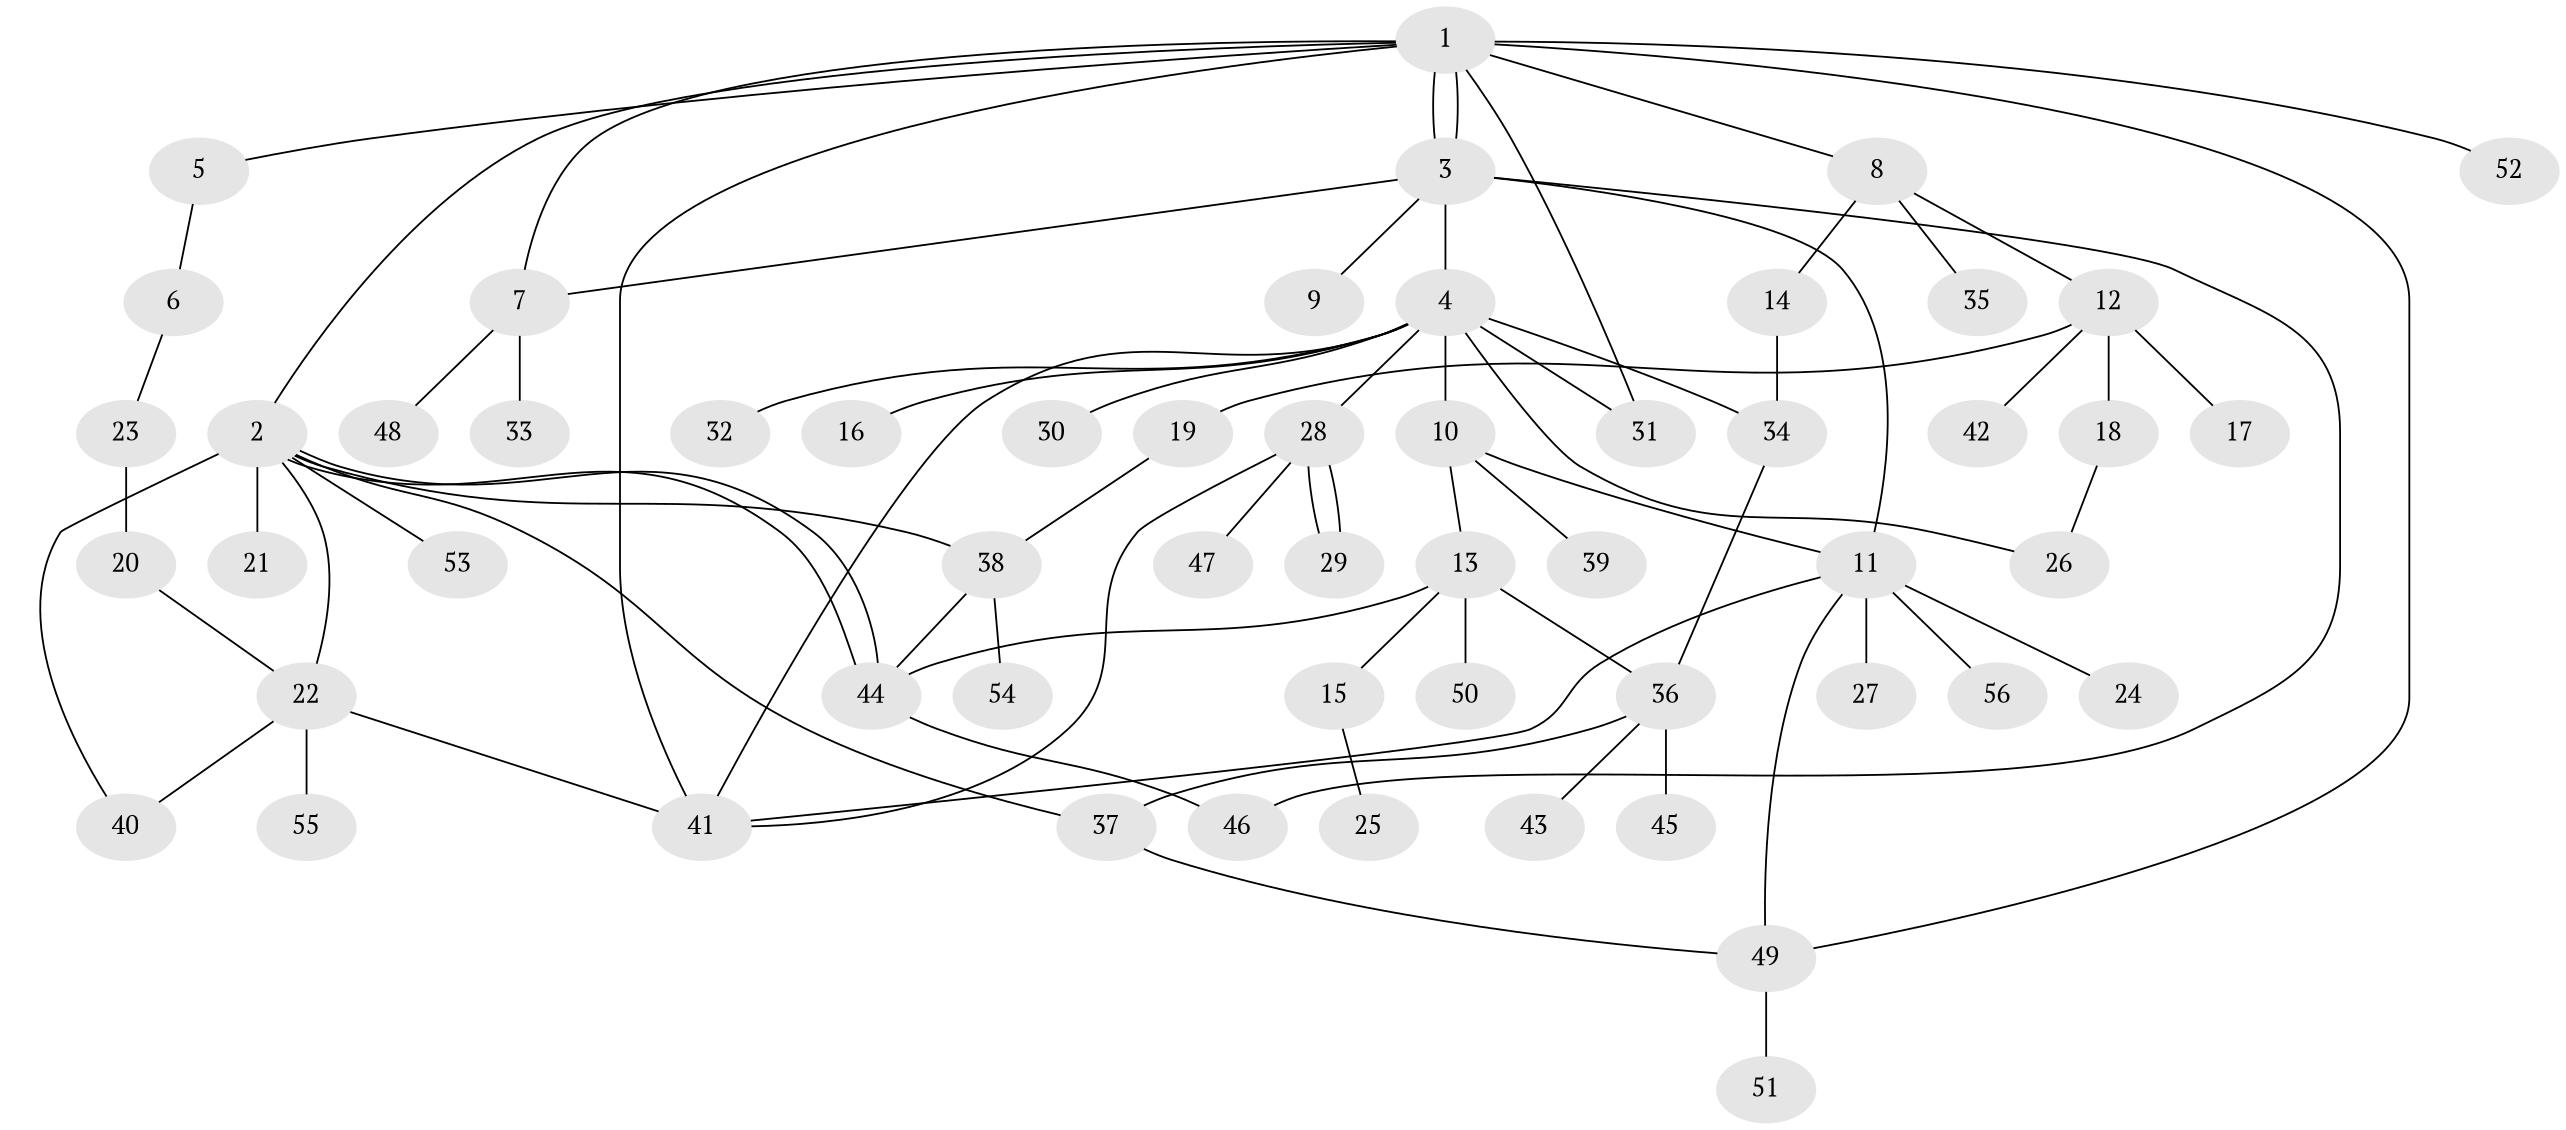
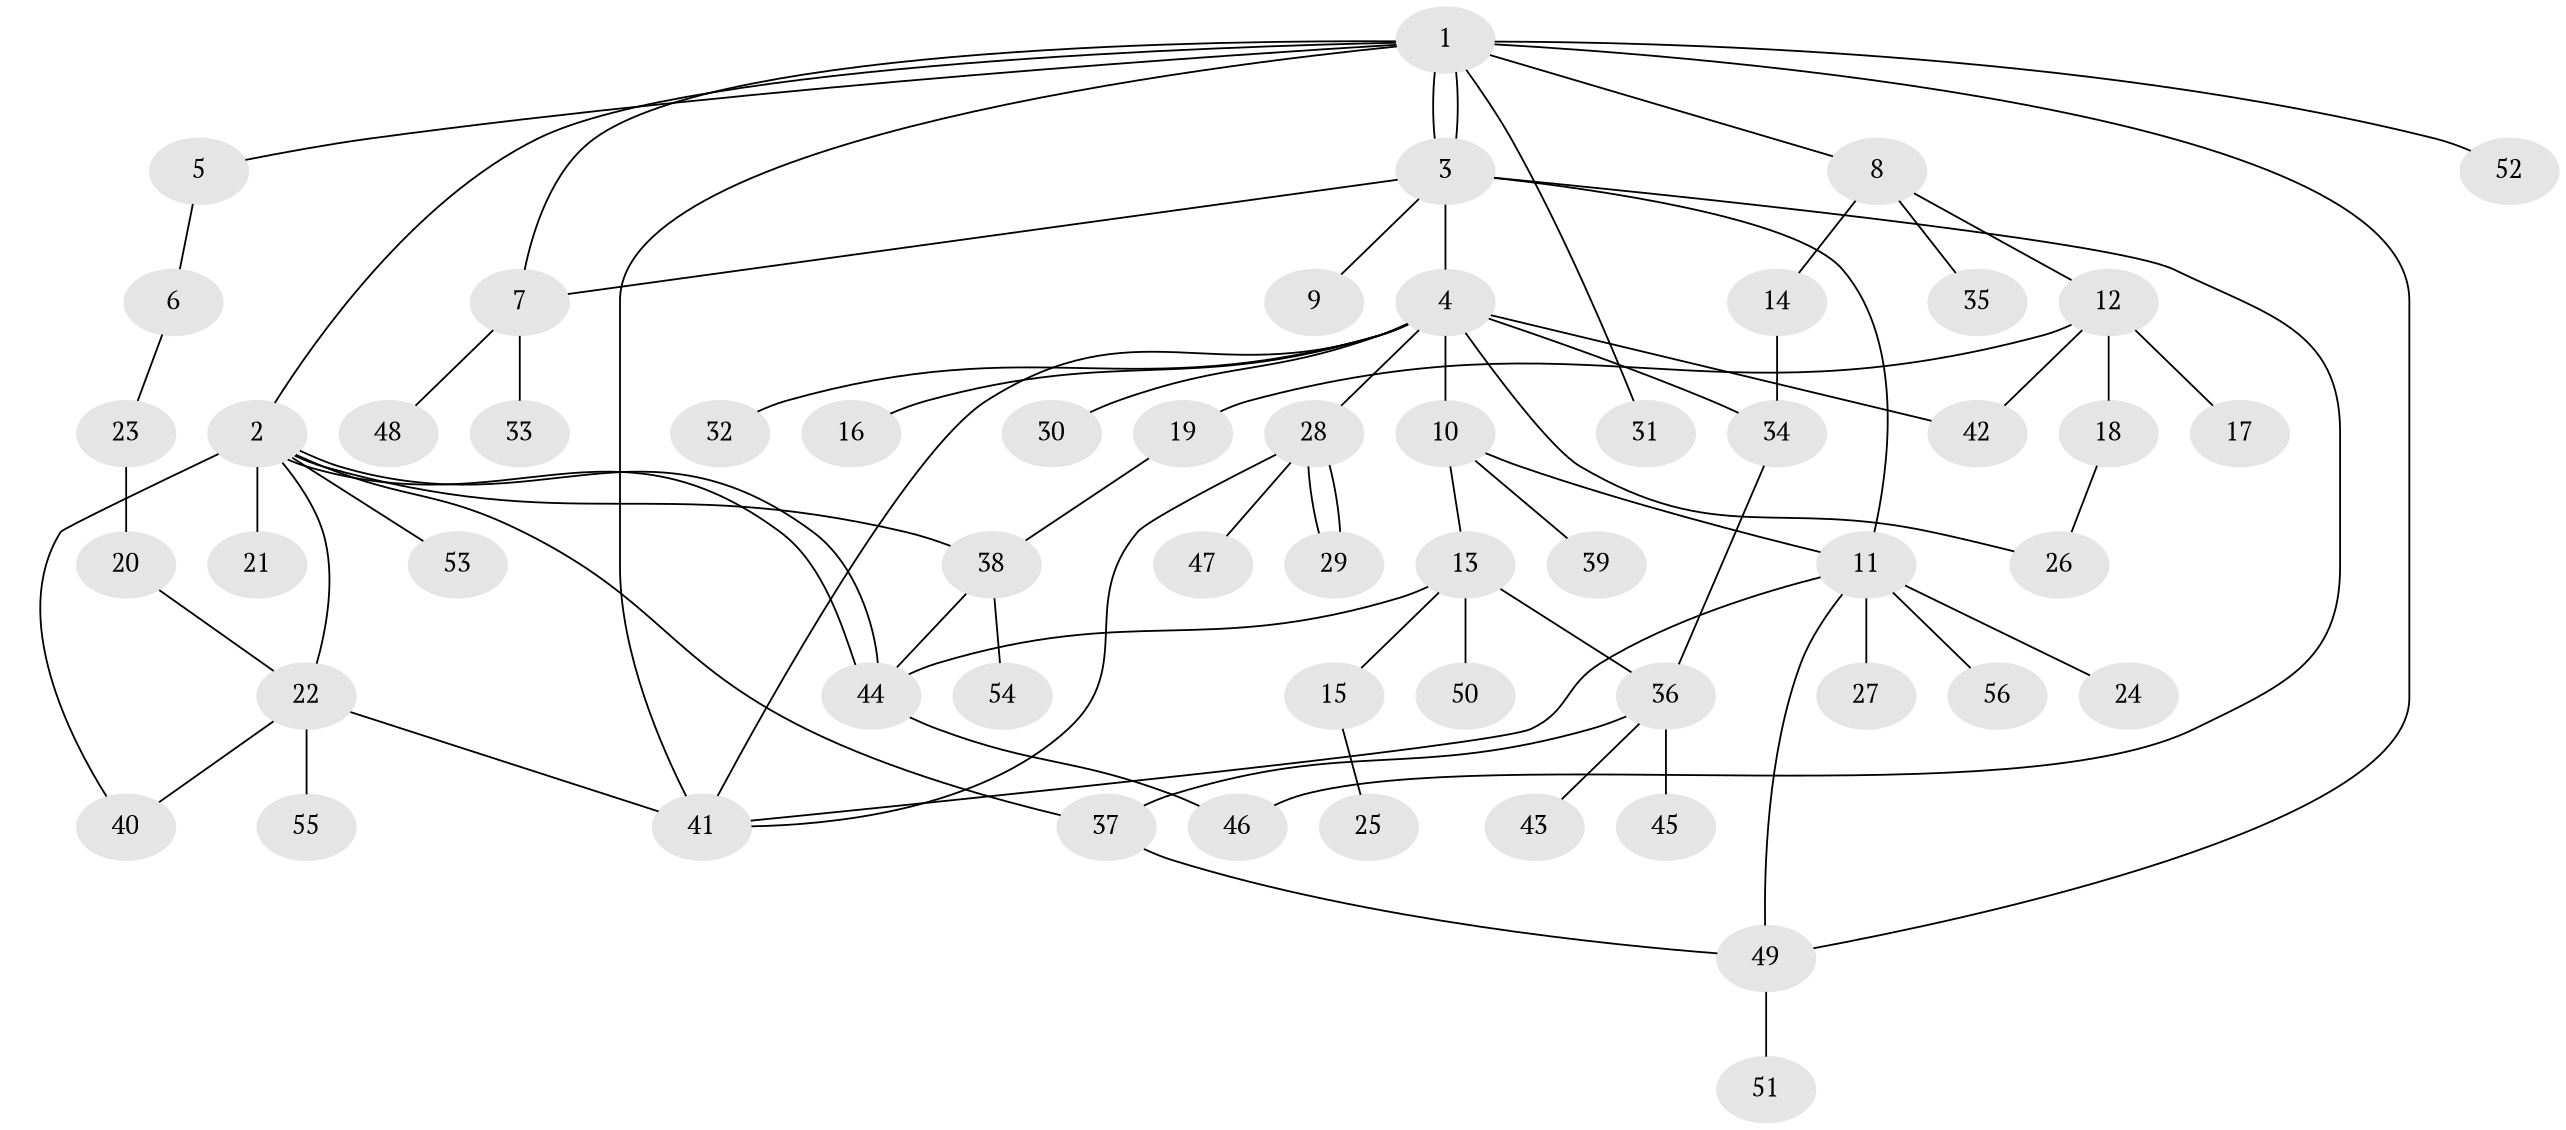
edge "4" -- "31": now "4" -- "42"
